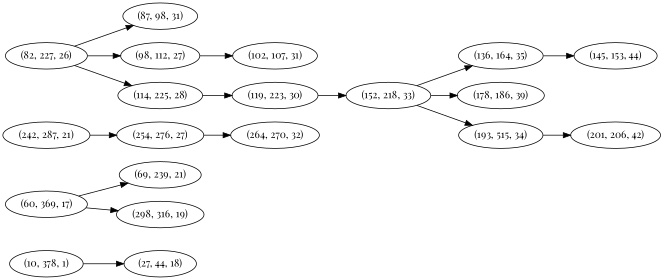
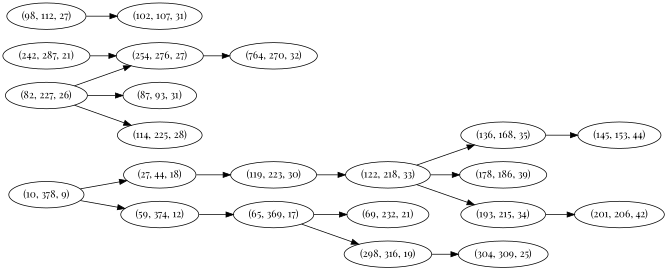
node "(87, 98, 31)": label "(87, 98, 31)" -> "(87, 93, 31)"
edge "(82, 227, 26)" -> "(98, 112, 27)": now "(82, 227, 26)" -> "(254, 276, 27)"
node "(136, 164, 35)": label "(136, 164, 35)" -> "(136, 168, 35)"
edge "(114, 225, 28)" -> "(119, 223, 30)": now "(27, 44, 18)" -> "(119, 223, 30)"
node "(152, 218, 33)": label "(152, 218, 33)" -> "(122, 218, 33)"
node "(264, 270, 32)": label "(264, 270, 32)" -> "(764, 270, 32)"
node "(193, 515, 34)": label "(193, 515, 34)" -> "(193, 215, 34)"
node "(69, 239, 21)": label "(69, 239, 21)" -> "(69, 232, 21)"
node "(60, 369, 17)": label "(60, 369, 17)" -> "(65, 369, 17)"
node "(59, 374, 12)": added
node "(304, 309, 25)": added
node "(10, 378, 1)": label "(10, 378, 1)" -> "(10, 378, 9)"
